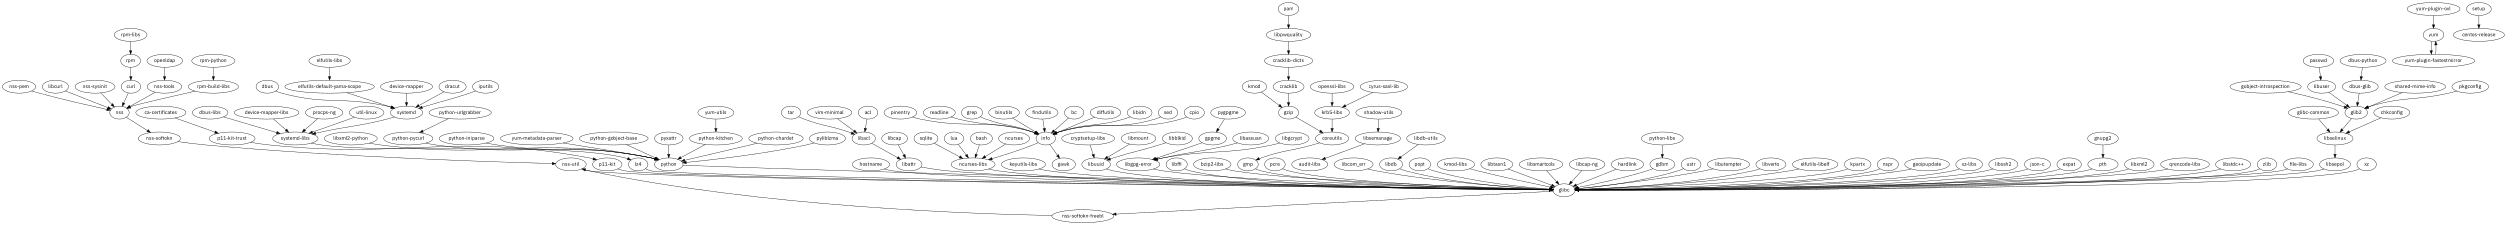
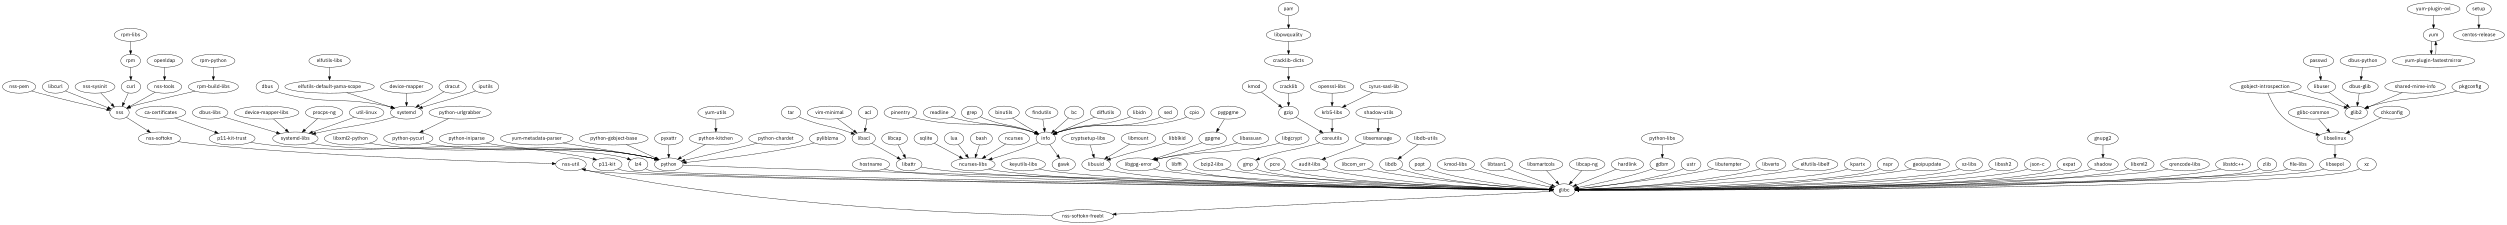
edge "glib2" -> "libselinux": now "gobject-introspection" -> "libselinux"
node "pth": label "pth" -> "shadow"
edge "audit-libs" -> "glibc": added
